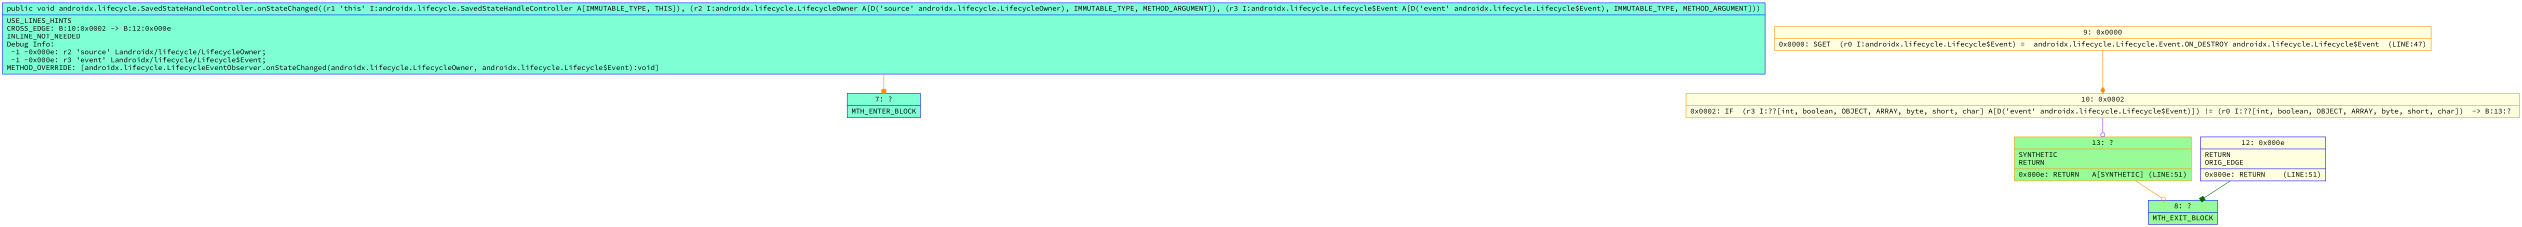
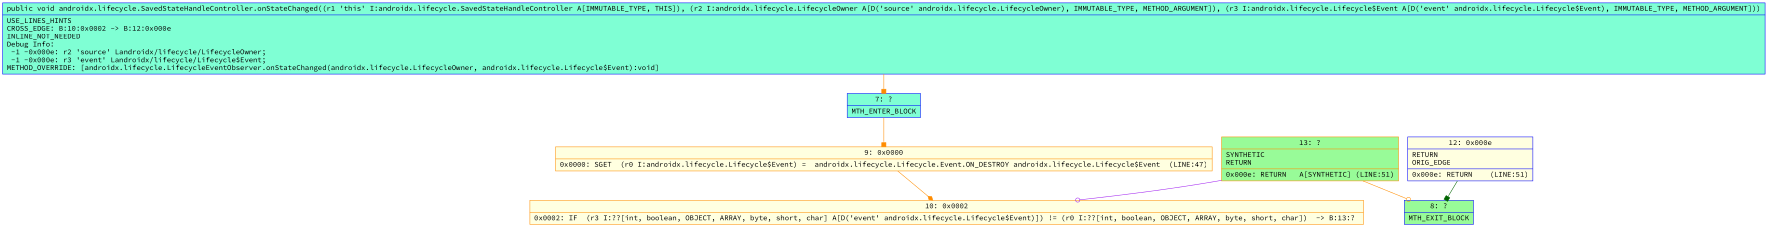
edge "10: 0x0002" -> "13: ?": reversed
edge "7: ?" -> "9: 0x0000": added
